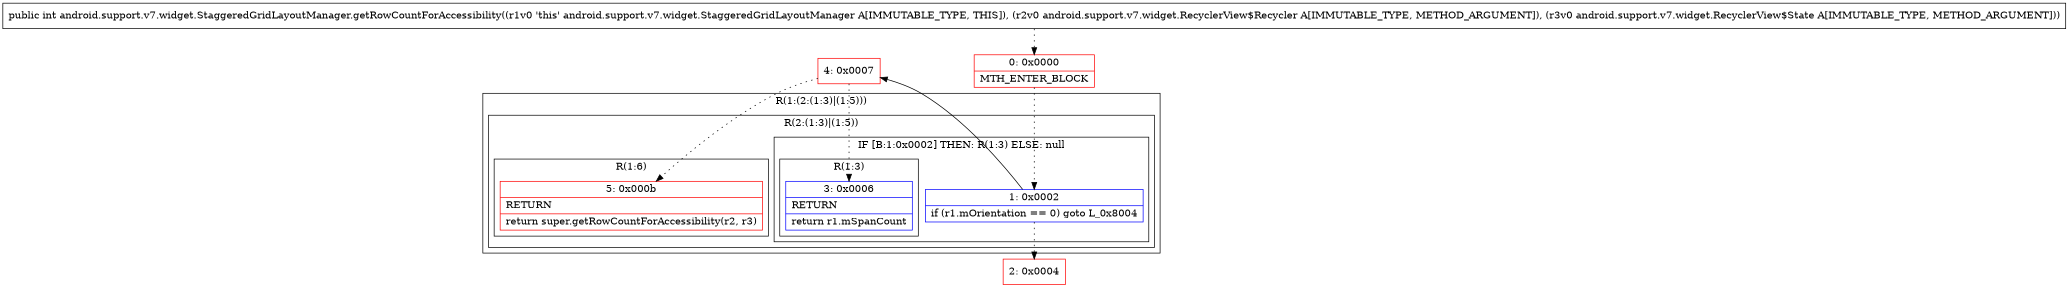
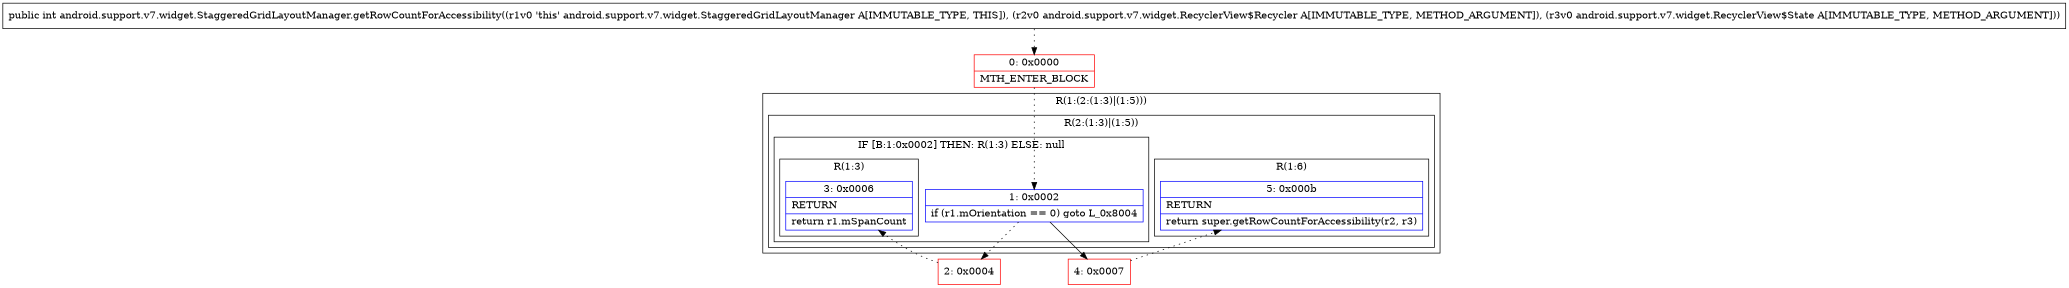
edge "4: 0x0007" -> "3: 0x0006": now "2: 0x0004" -> "3: 0x0006"
node "5: 0x000b": color red -> blue
